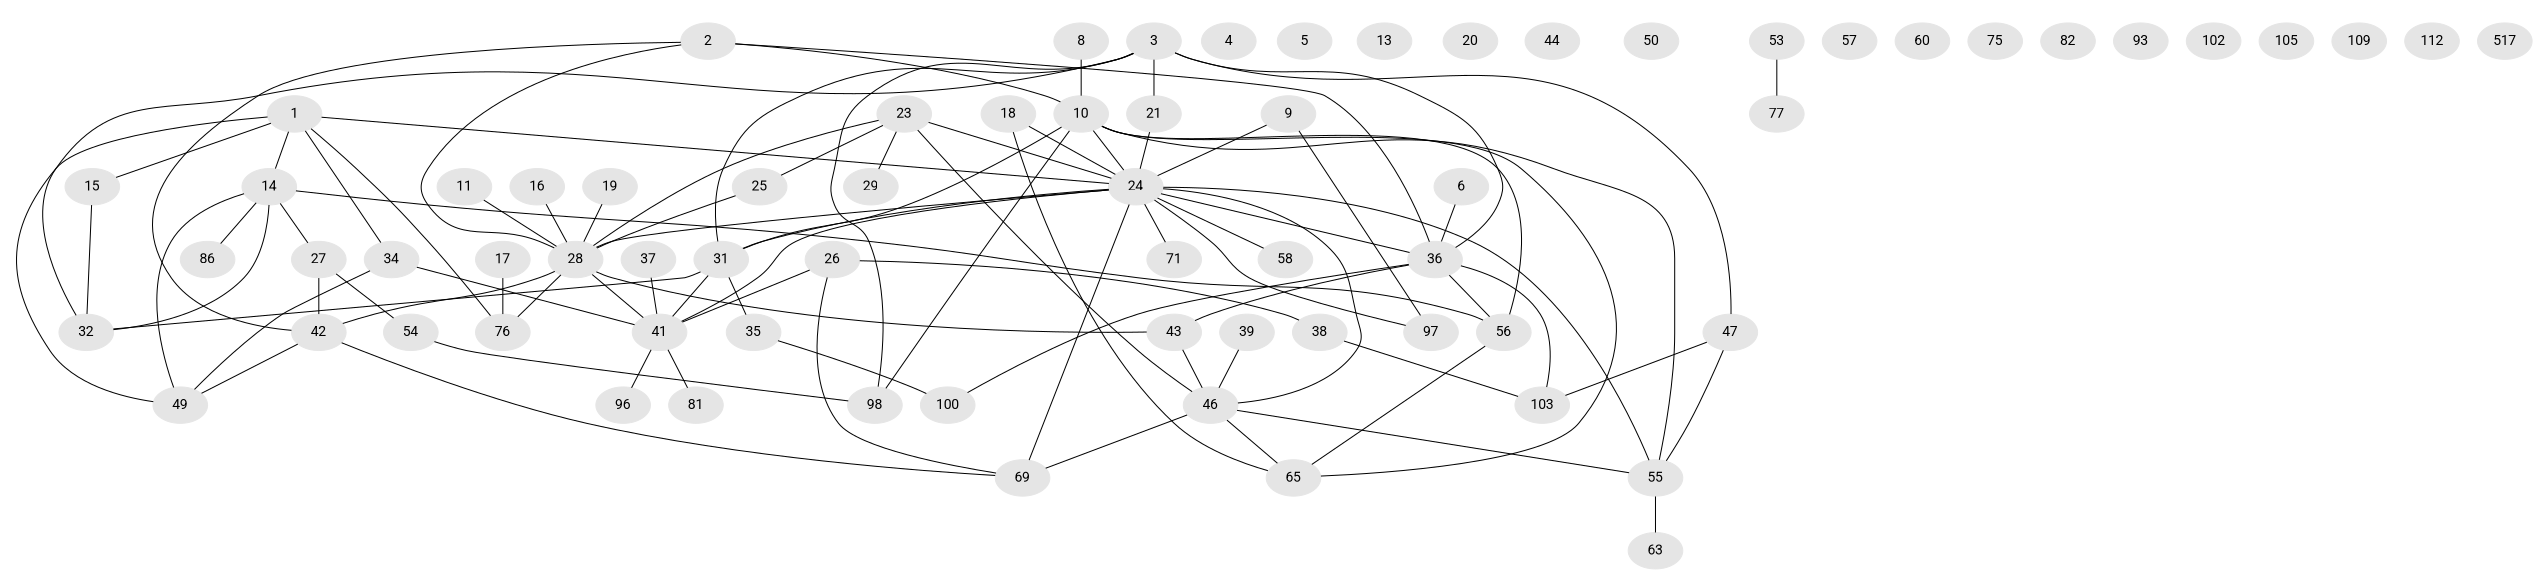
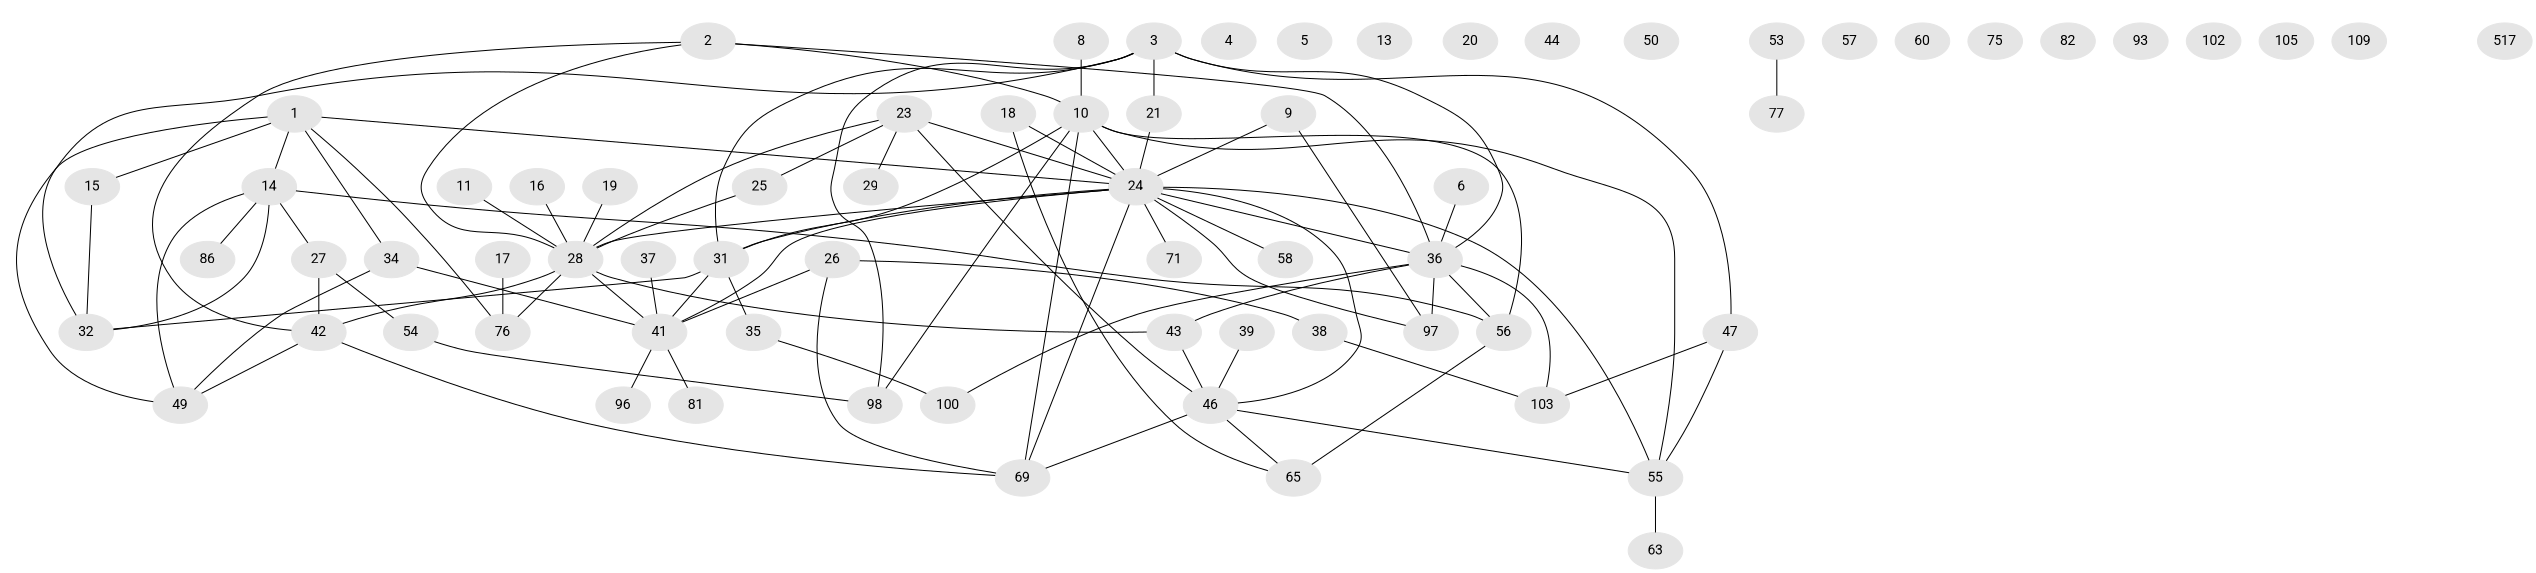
node "112": removed
edge "10" -- "65": now "10" -- "69"
edge "36" -- "97": added
